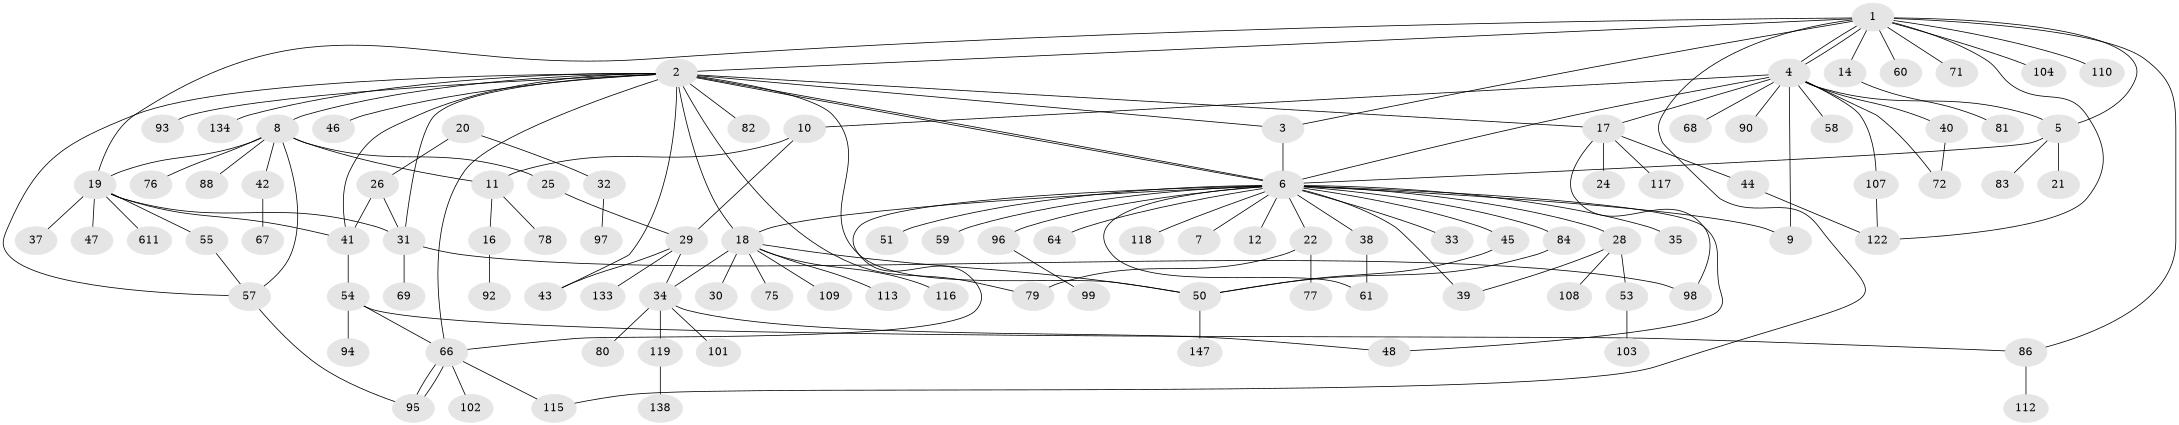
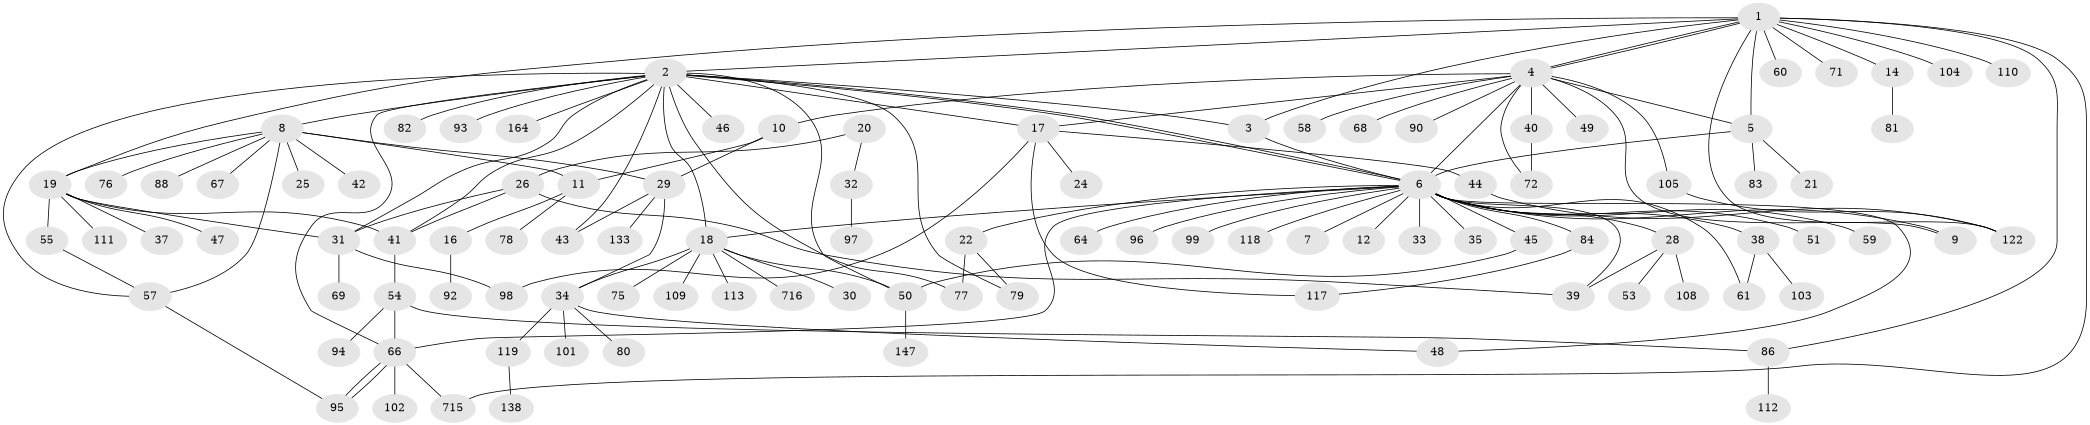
node "134": label "134" -> "164"
node "49": added
node "107": label "107" -> "105"
edge "42" -- "67": now "8" -- "67"
edge "25" -- "29": now "8" -- "29"
edge "2" -- "77": added
node "611": label "611" -> "111"
edge "96" -- "99": now "6" -- "99"
edge "84" -- "50": now "84" -- "117"
edge "26" -- "39": added
node "116": label "116" -> "716"
edge "53" -- "103": now "38" -- "103"
node "115": label "115" -> "715"
